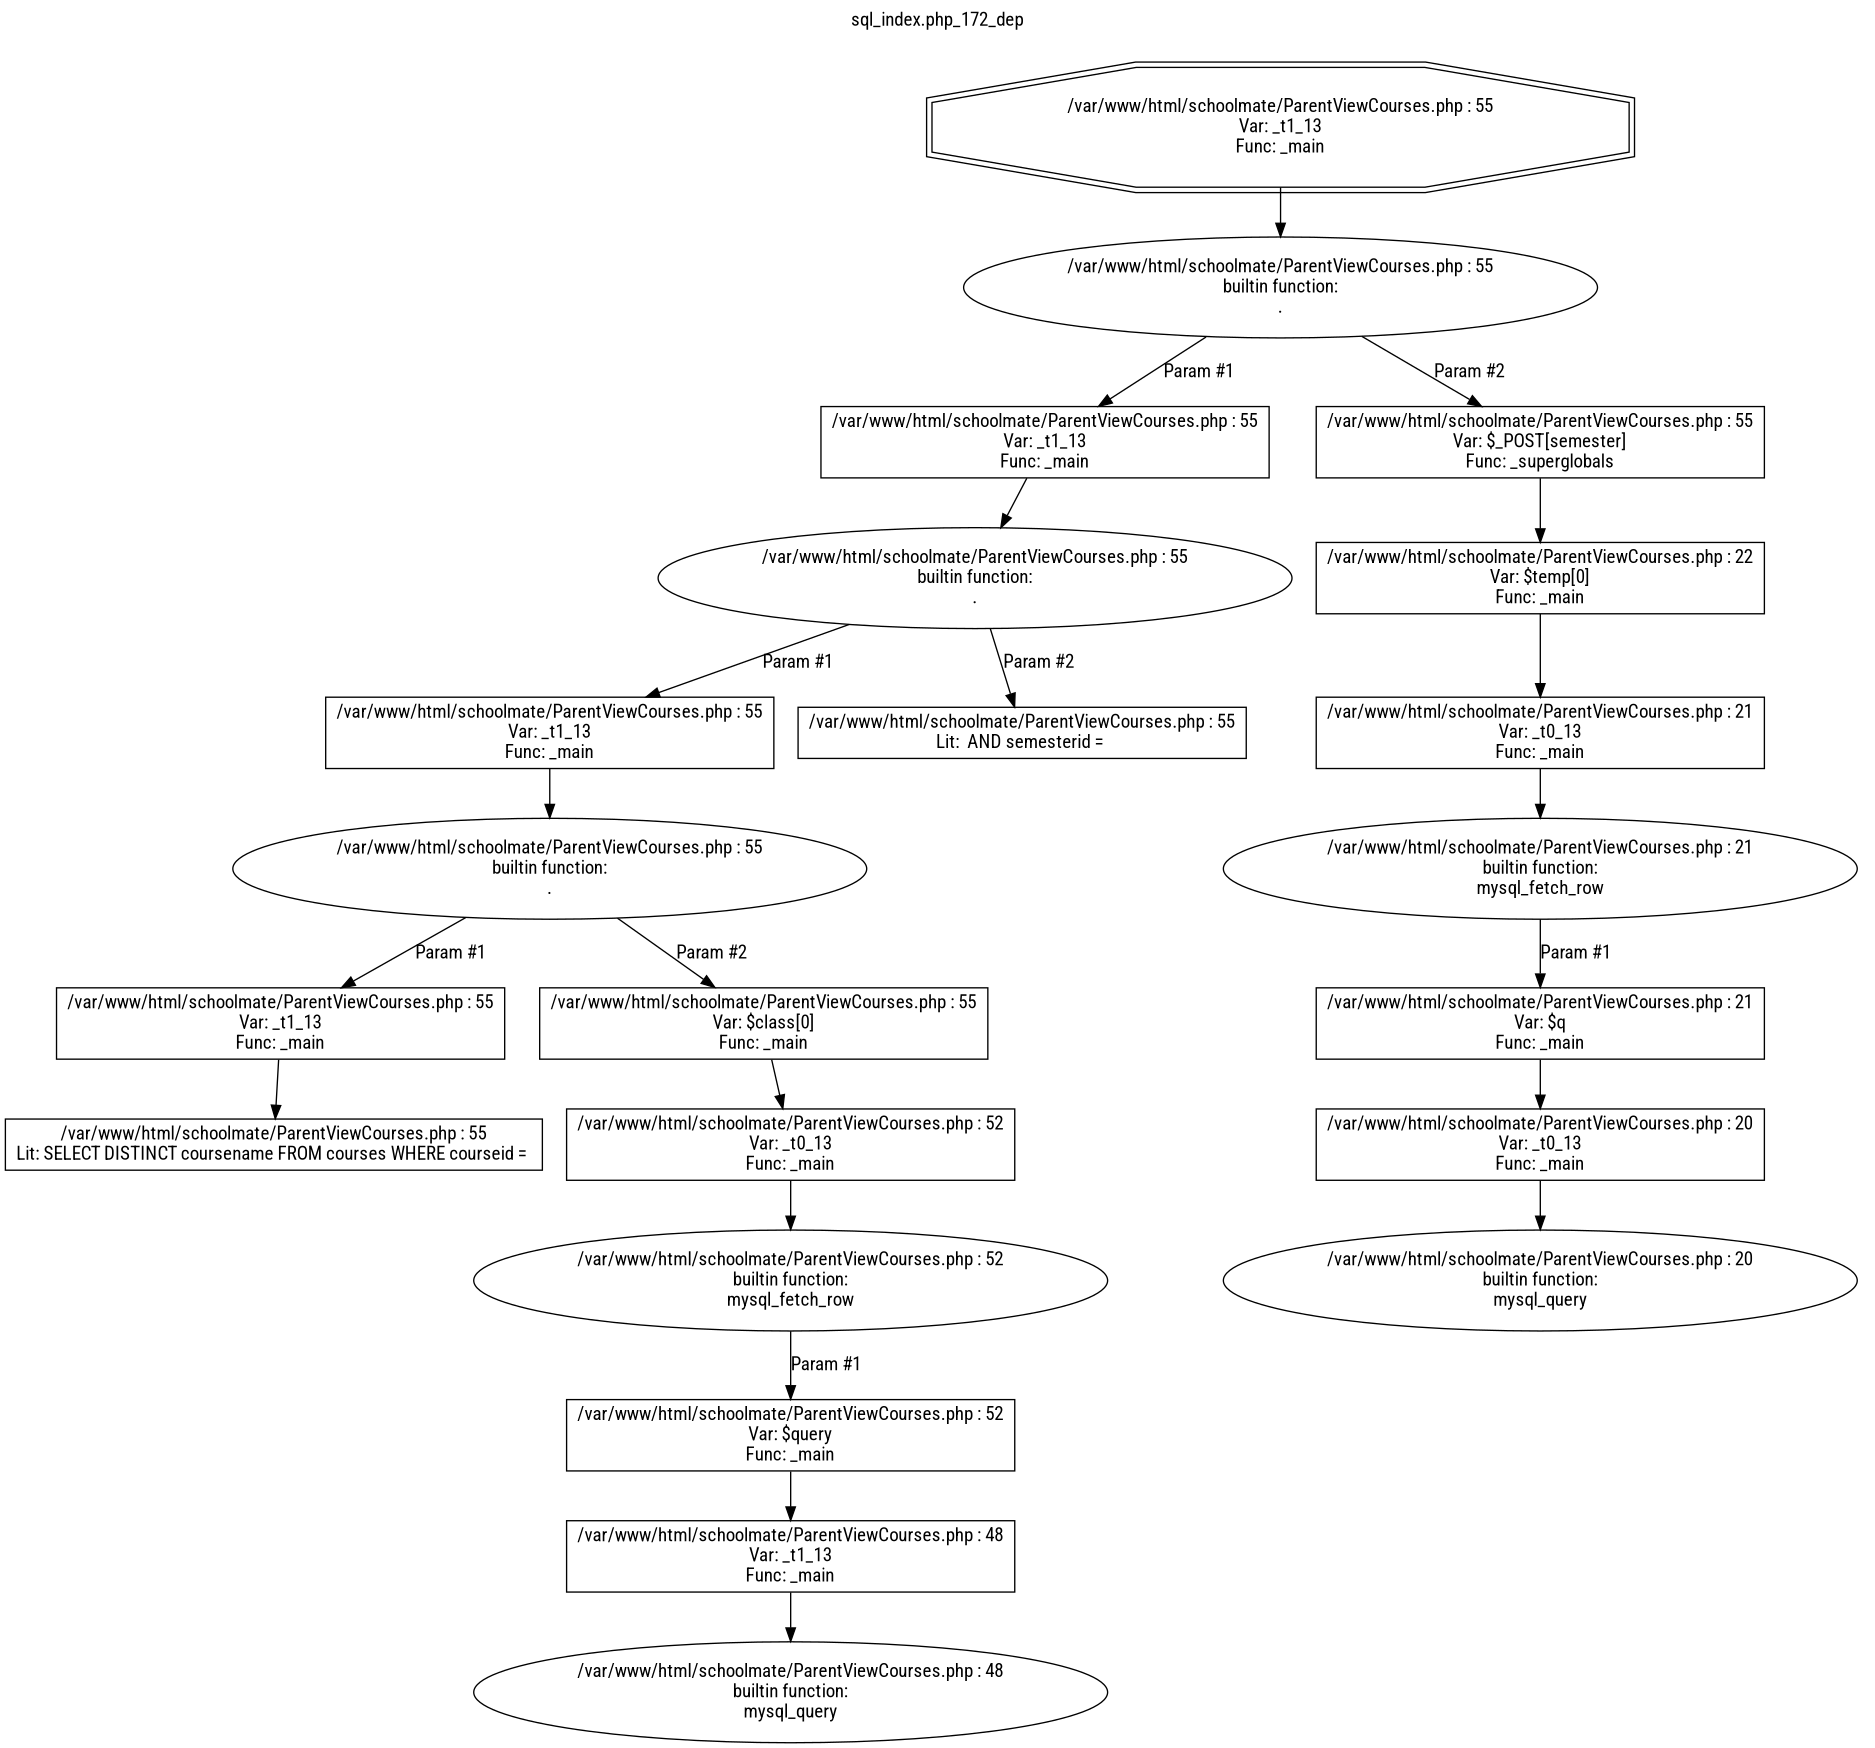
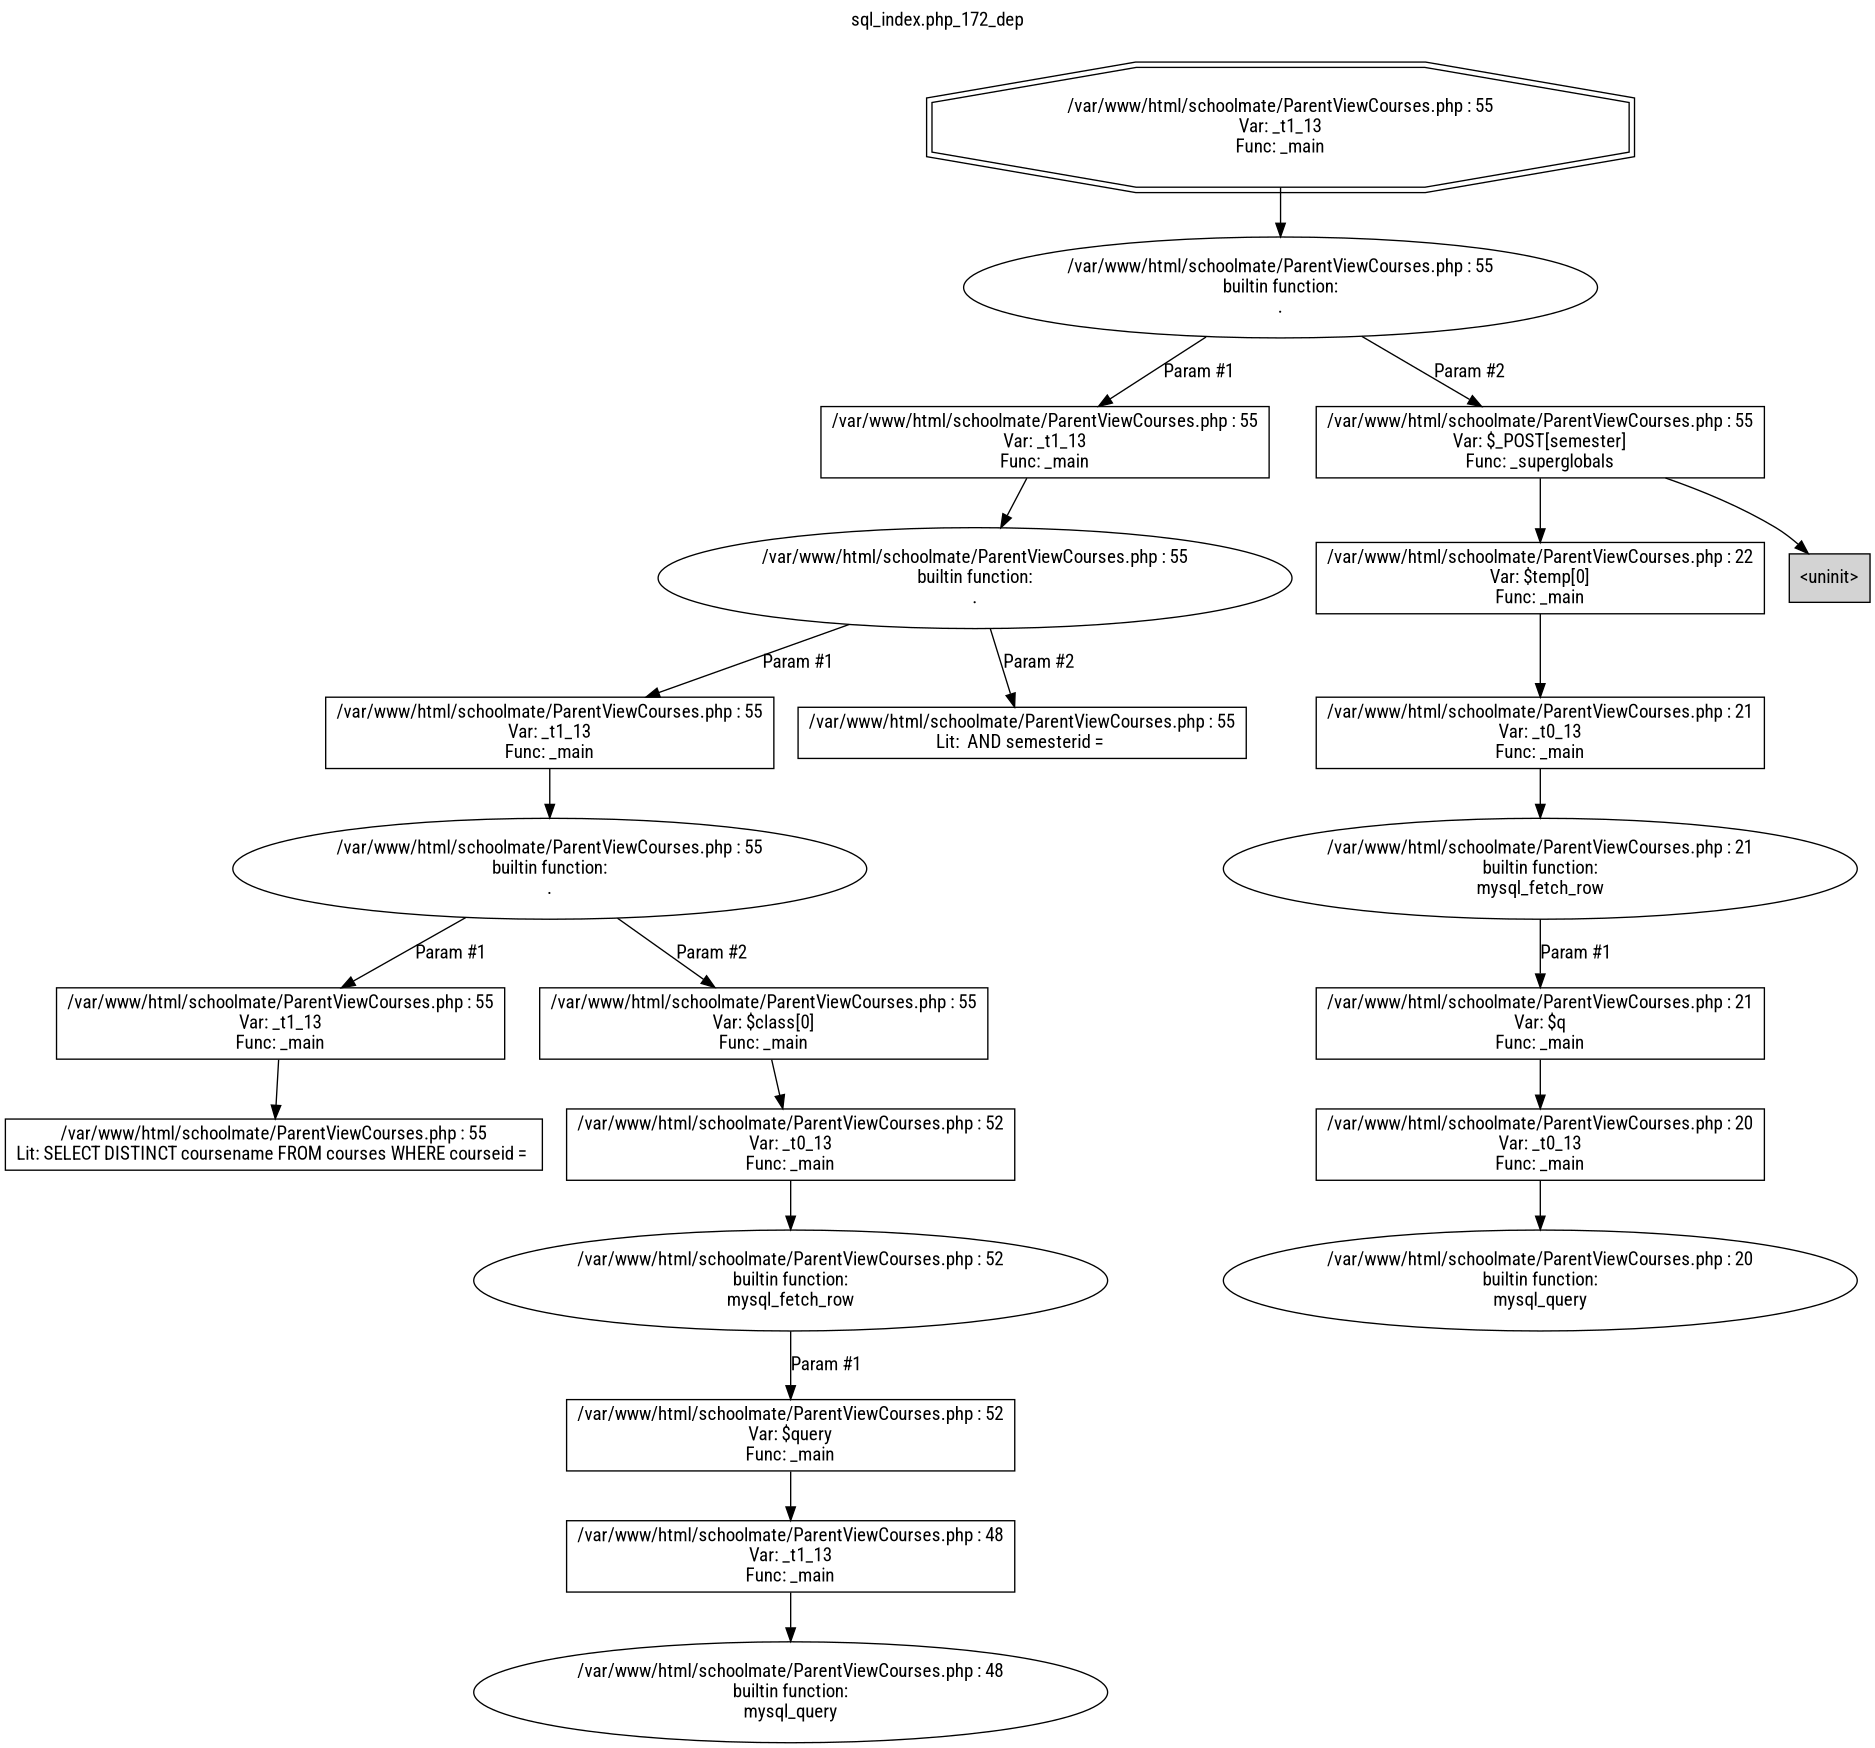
node "<uninit>": added
